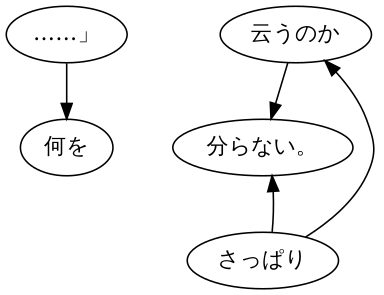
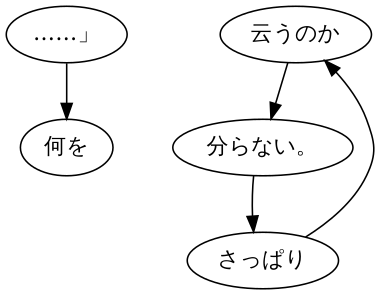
edge "さっぱり" -> "分らない。": reversed
